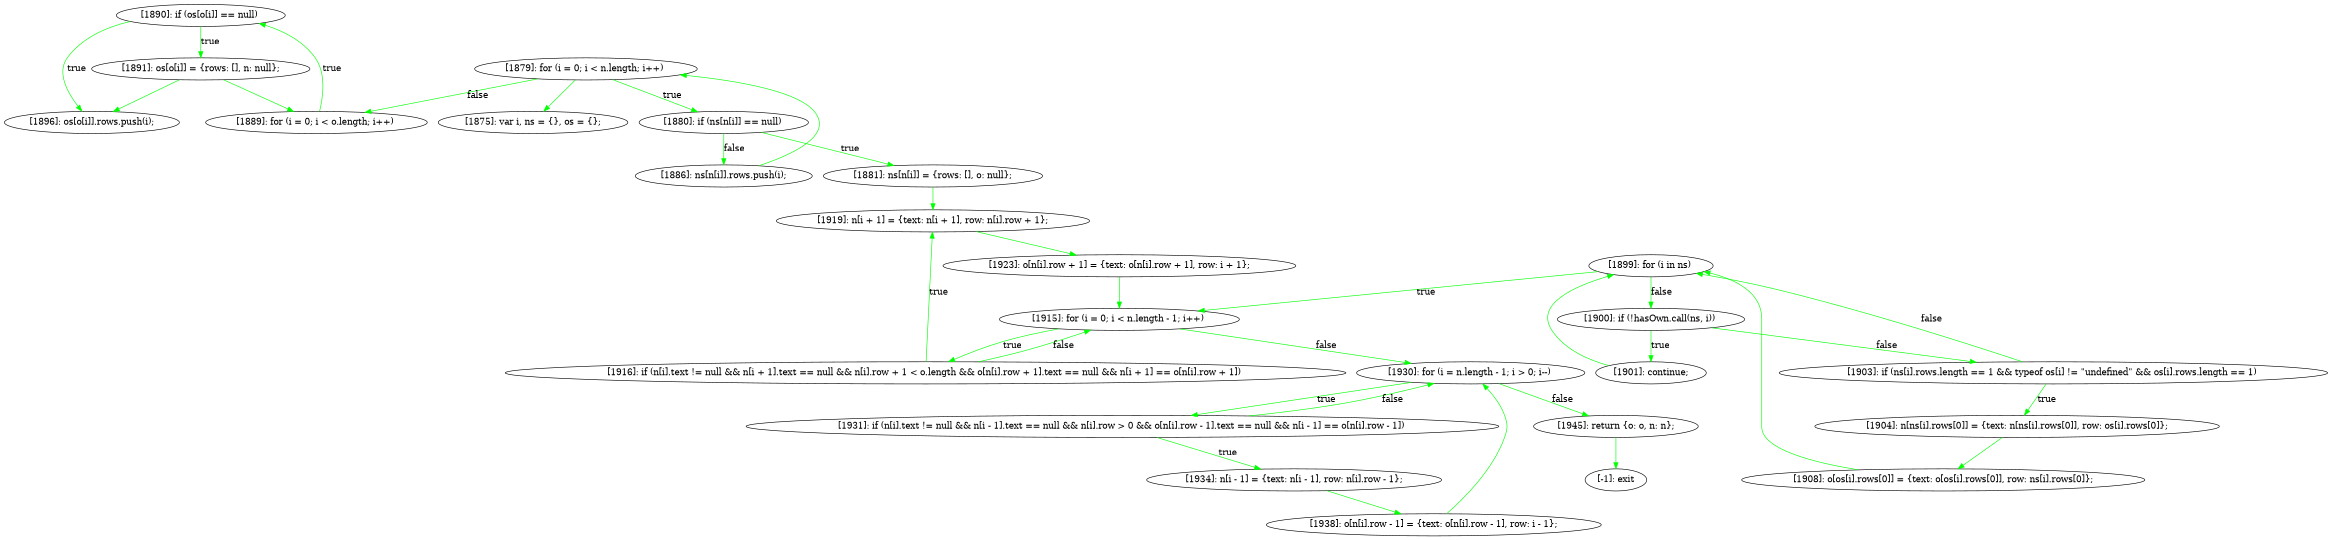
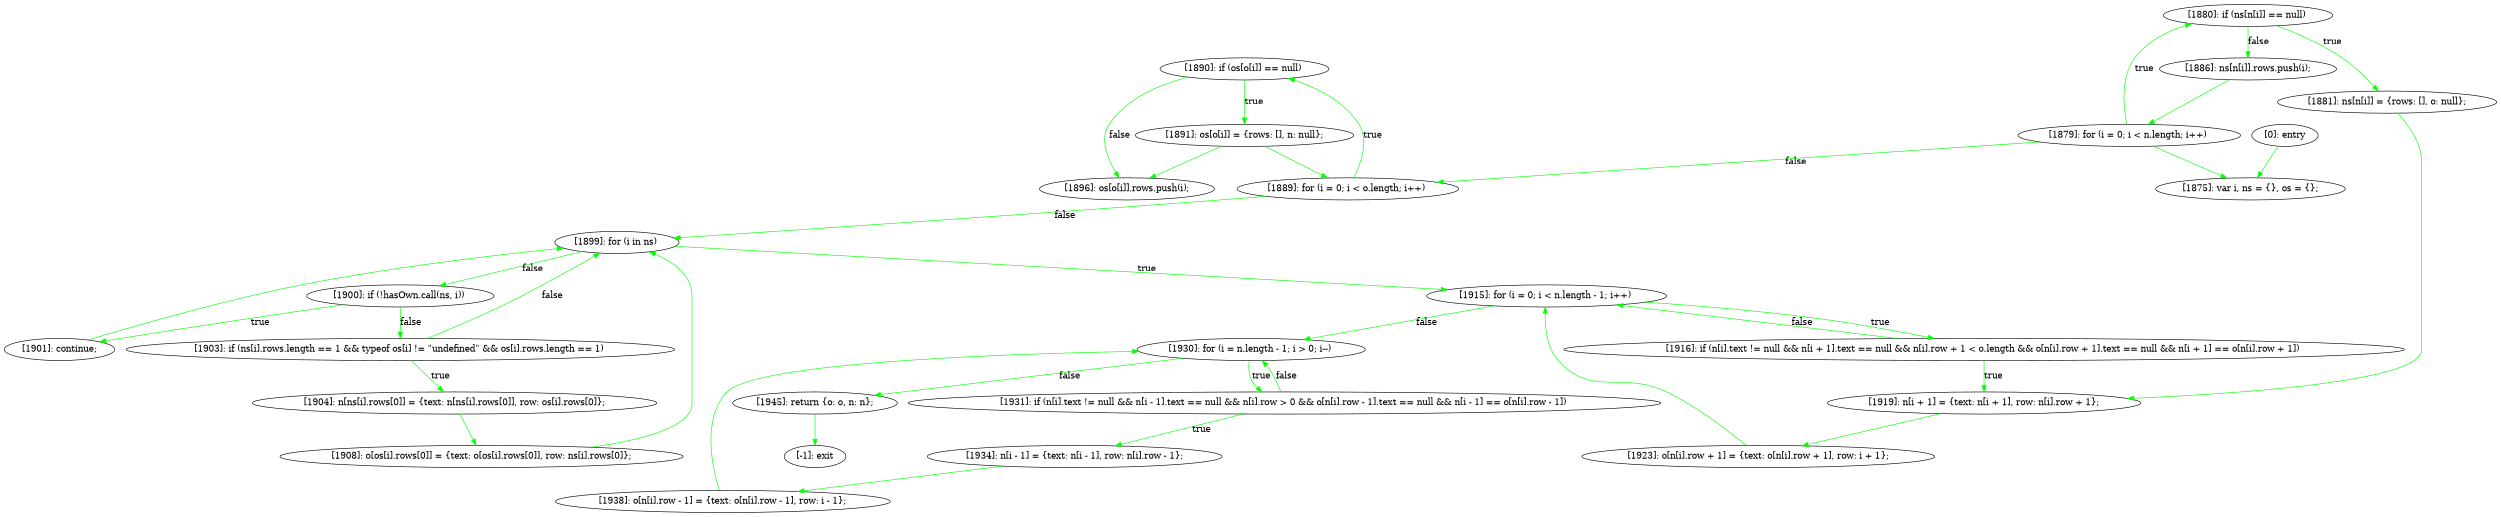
edge "[1890]: if (os[o[i]] == null)" -> "[1896]: os[o[i]].rows.push(i);": label "true" -> "false"
node "[0]: entry": added
edge "[1889]: for (i = 0; i < o.length; i++)" -> "[1899]: for (i in ns)": added, label "false"
